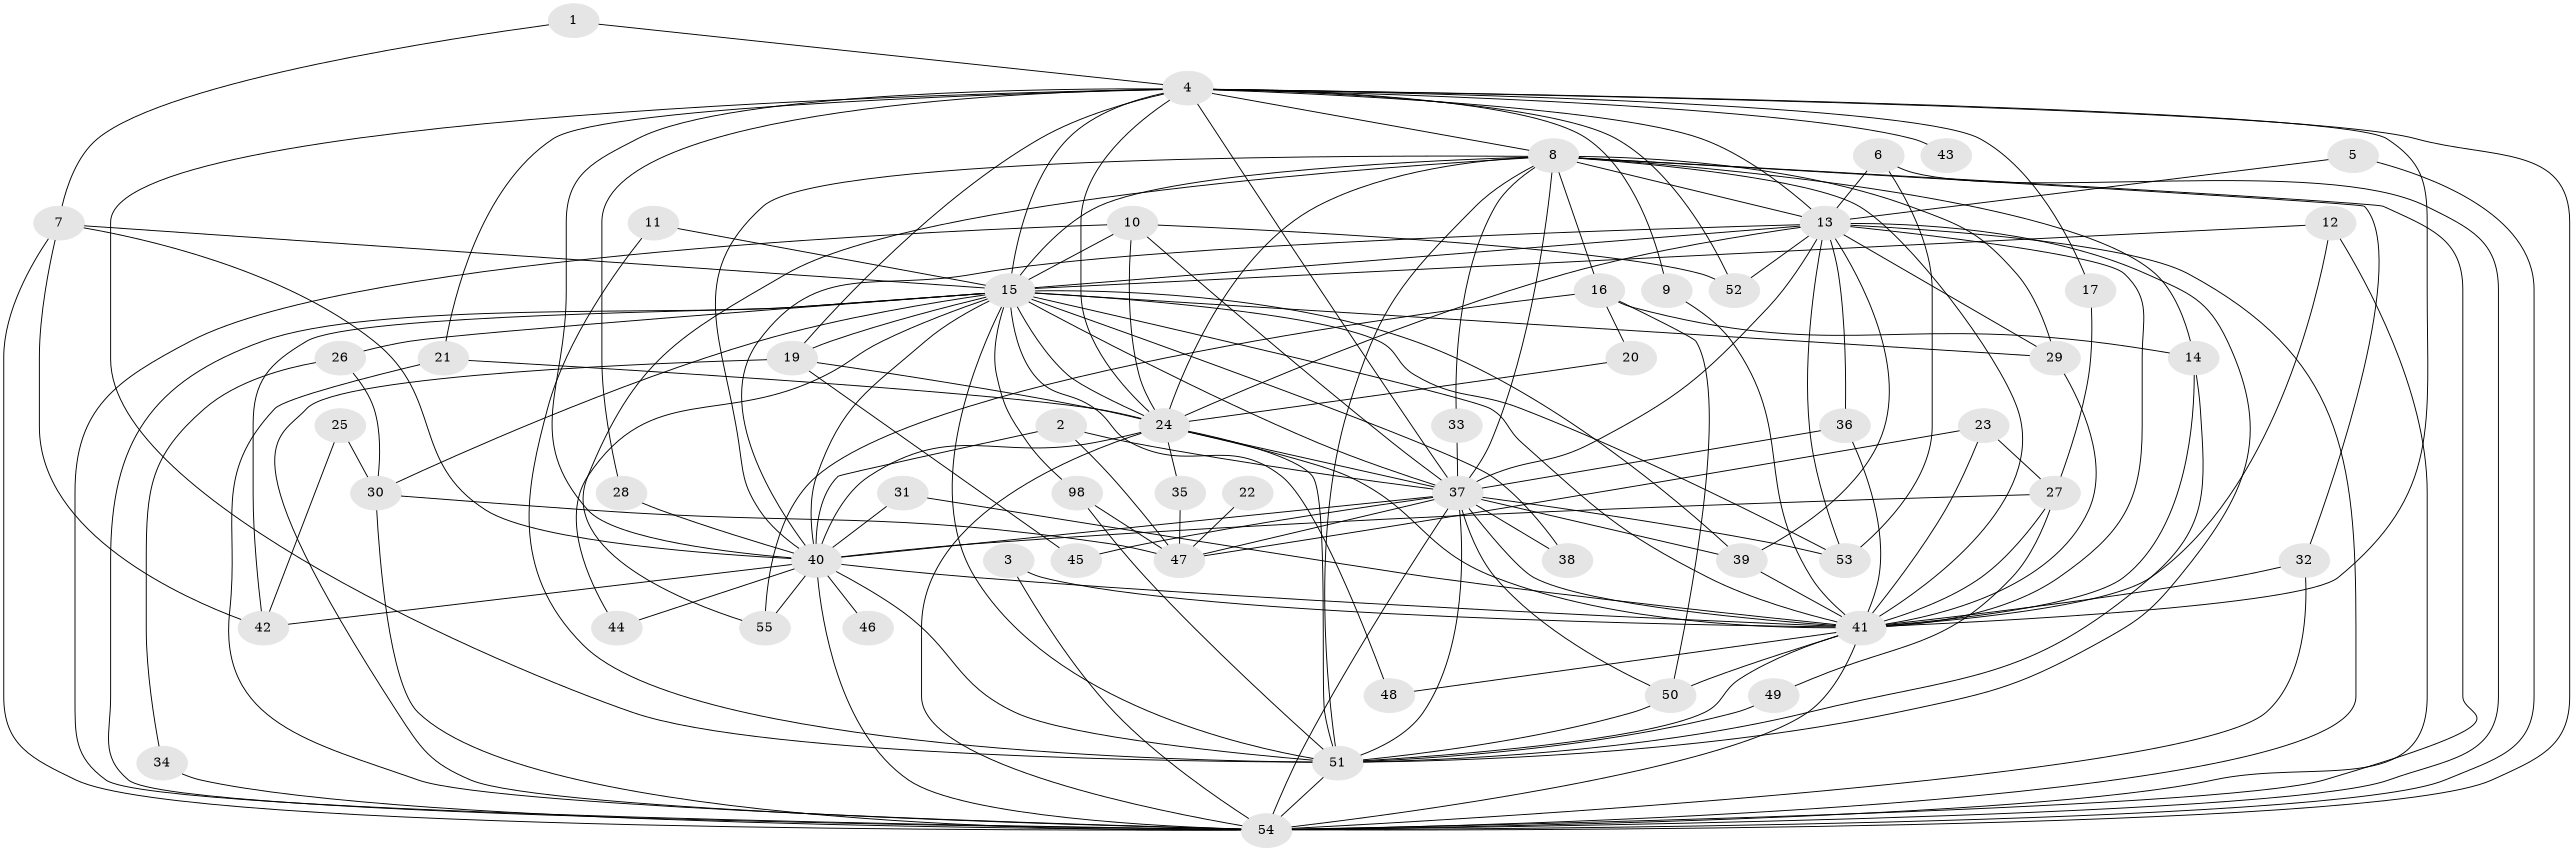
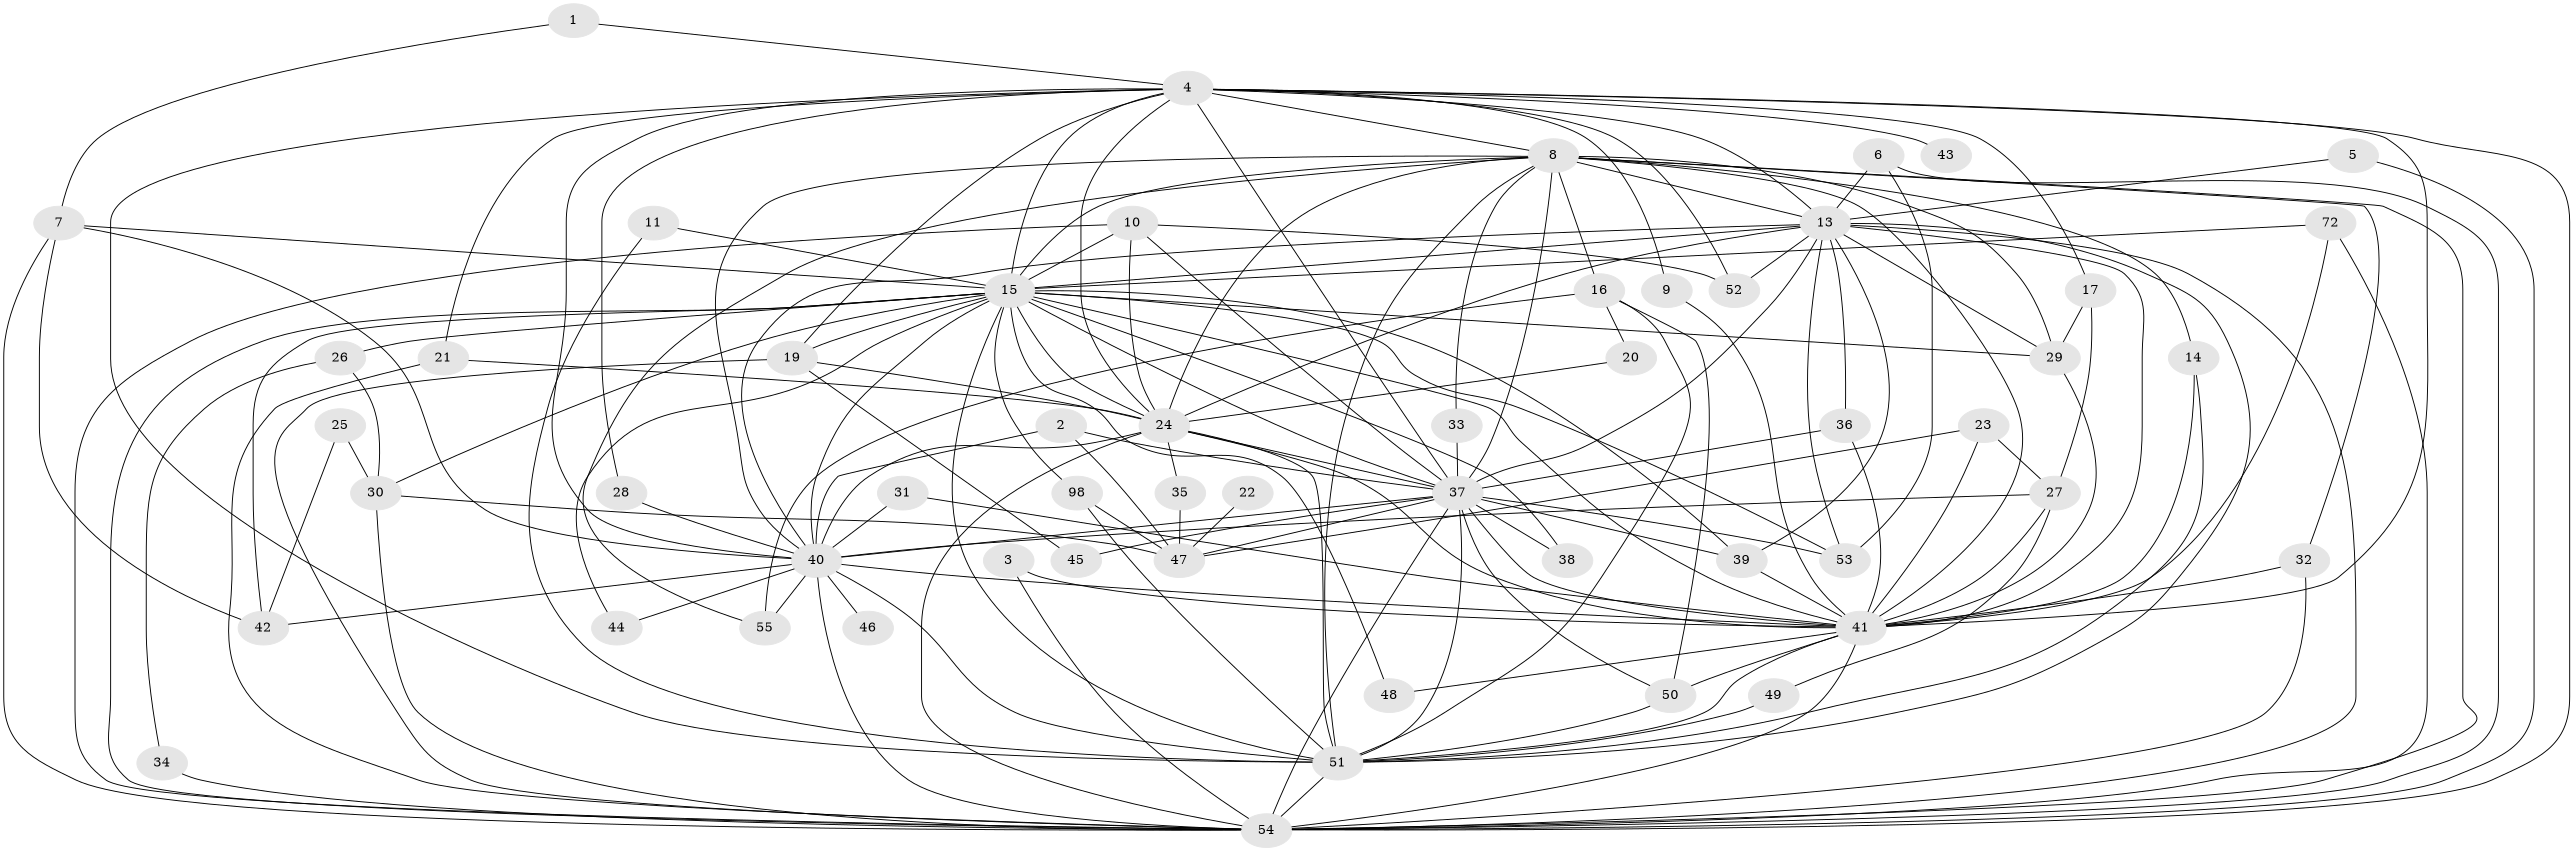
node "12": label "12" -> "72"
edge "17" -- "29": added
edge "16" -- "14": now "16" -- "51"
